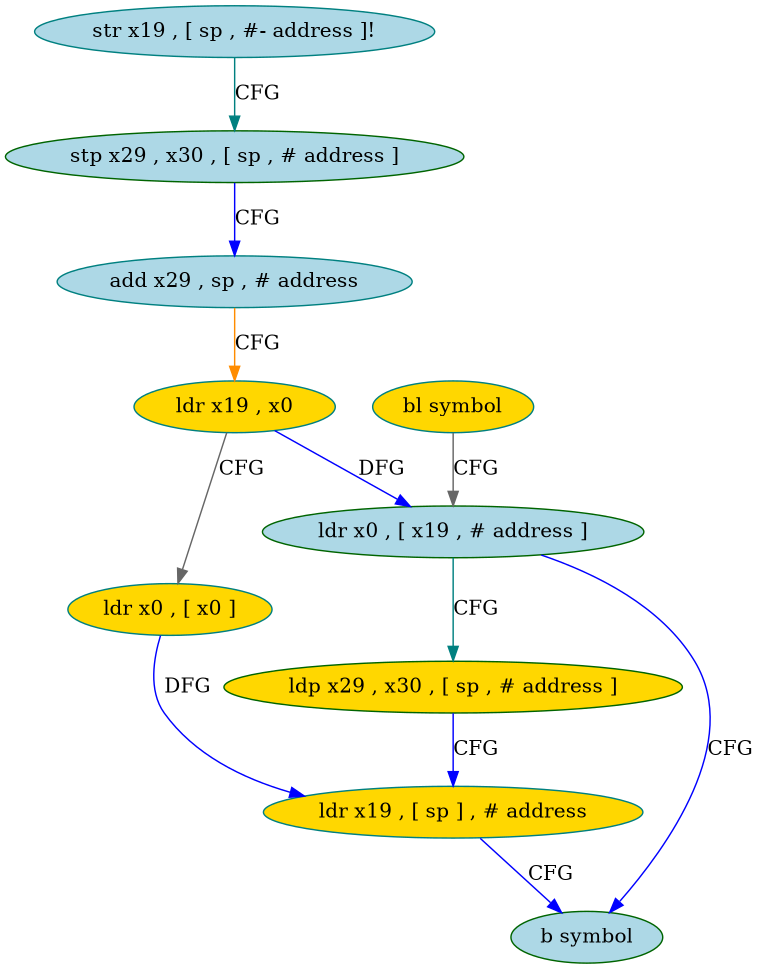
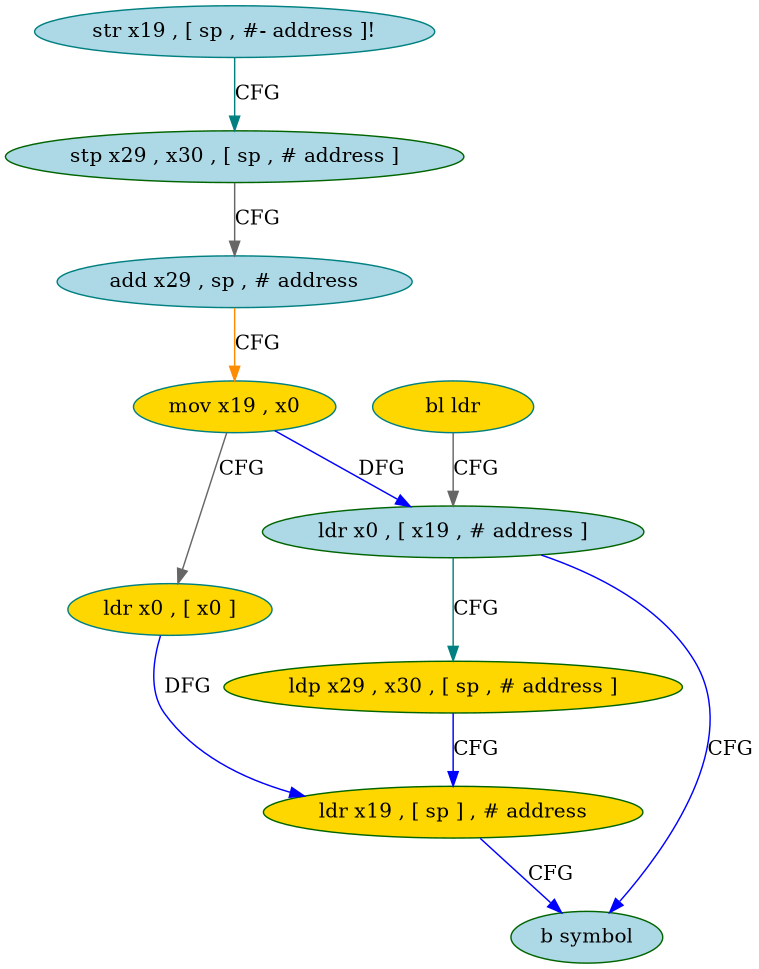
edge "stp x29 , x30 , [ sp , # address ]" -> "add x29 , sp , # address": color blue -> gray40
node "ldr x19 , x0": label "ldr x19 , x0" -> "mov x19 , x0"
node "bl symbol": label "bl symbol" -> "bl ldr"
node "ldr x19 , [ sp ] , # address": color teal -> darkgreen
